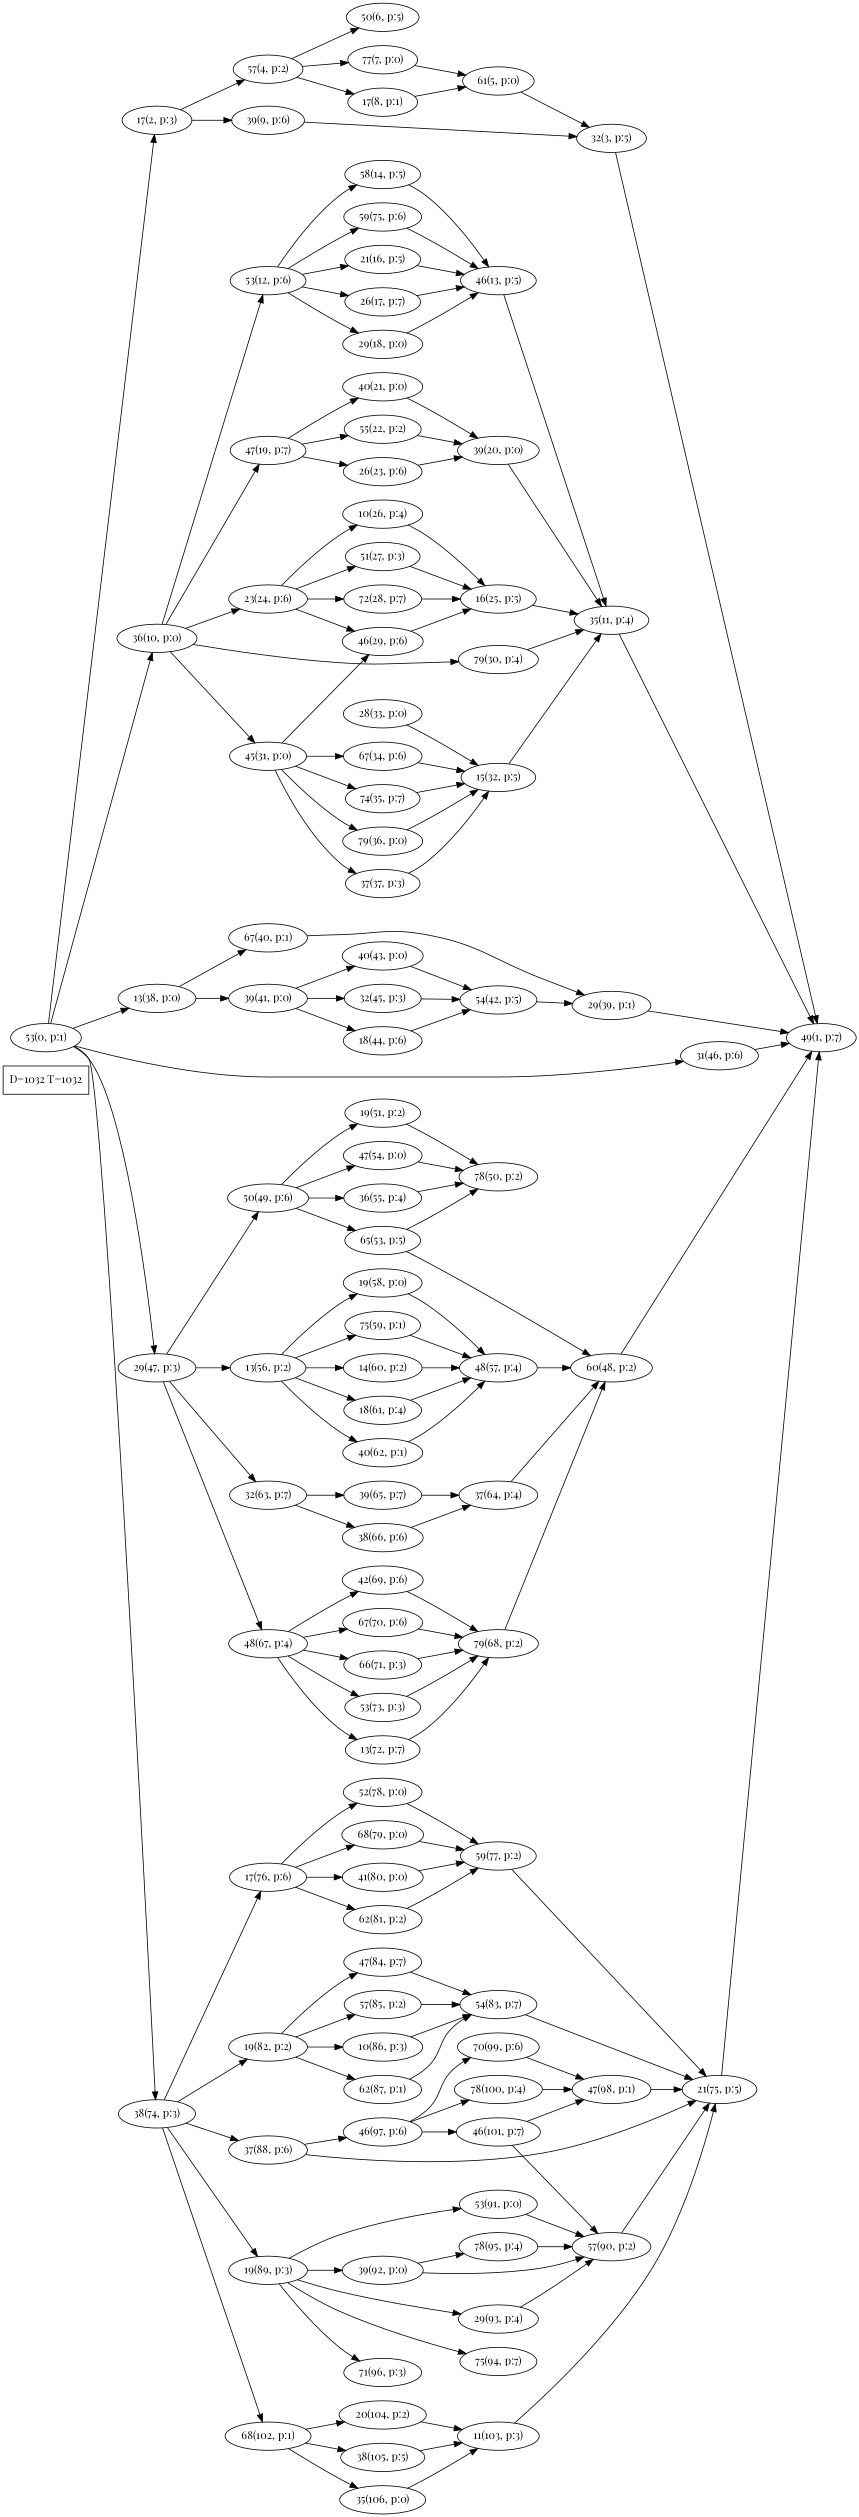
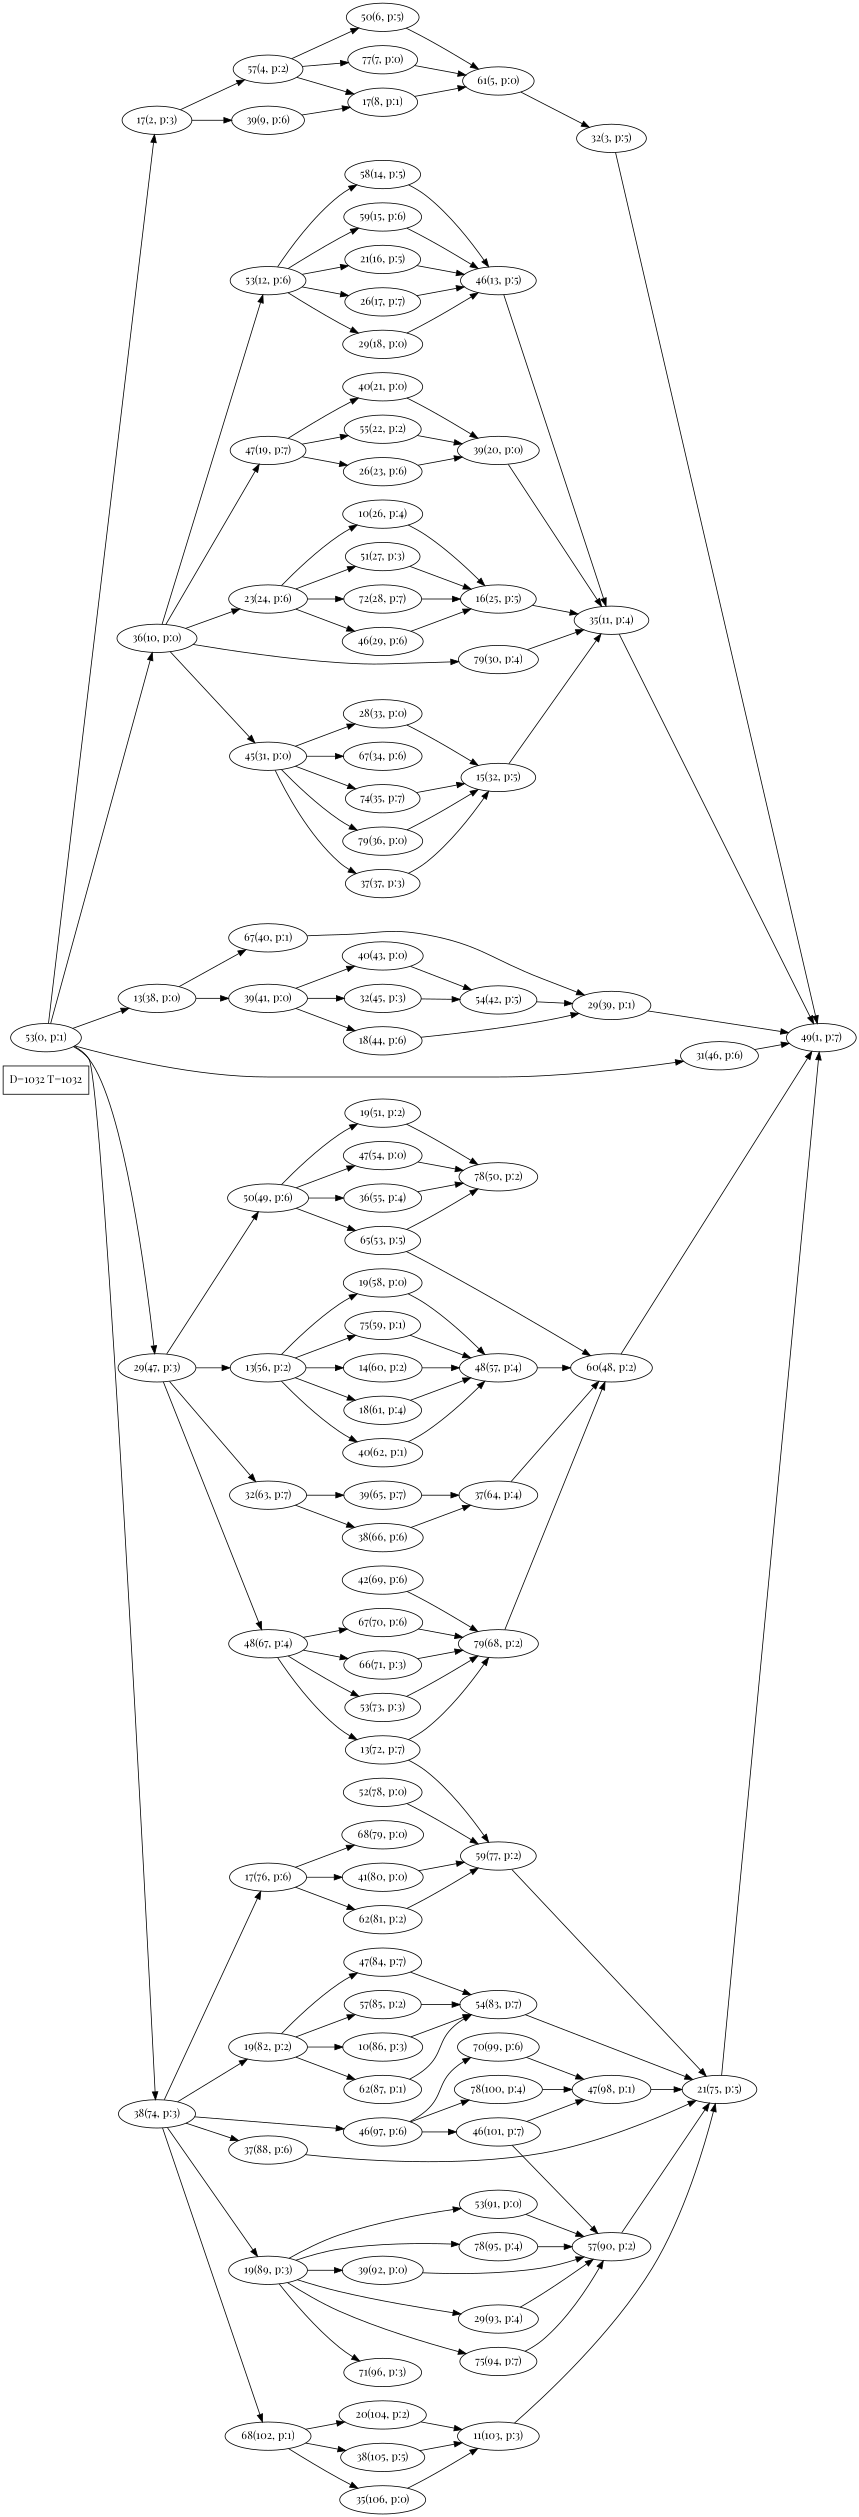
edge "50(6, p:5)" -> "61(5, p:0)": added
edge "39(9, p:6)" -> "32(3, p:5)": now "39(9, p:6)" -> "17(8, p:1)"
node "59(75, p:6)": label "59(75, p:6)" -> "59(15, p:6)"
edge "45(31, p:0)" -> "46(29, p:6)": now "45(31, p:0)" -> "28(33, p:0)"
edge "67(34, p:6)" -> "15(32, p:5)": removed
edge "18(44, p:6)" -> "54(42, p:5)": now "18(44, p:6)" -> "29(39, p:1)"
edge "48(67, p:4)" -> "42(69, p:6)": removed
edge "17(76, p:6)" -> "52(78, p:0)": removed
edge "68(79, p:0)" -> "59(77, p:2)": now "13(72, p:7)" -> "59(77, p:2)"
edge "37(88, p:6)" -> "46(97, p:6)": now "38(74, p:3)" -> "46(97, p:6)"
edge "39(92, p:0)" -> "78(95, p:4)": now "19(89, p:3)" -> "78(95, p:4)"
edge "75(94, p:7)" -> "57(90, p:2)": added
